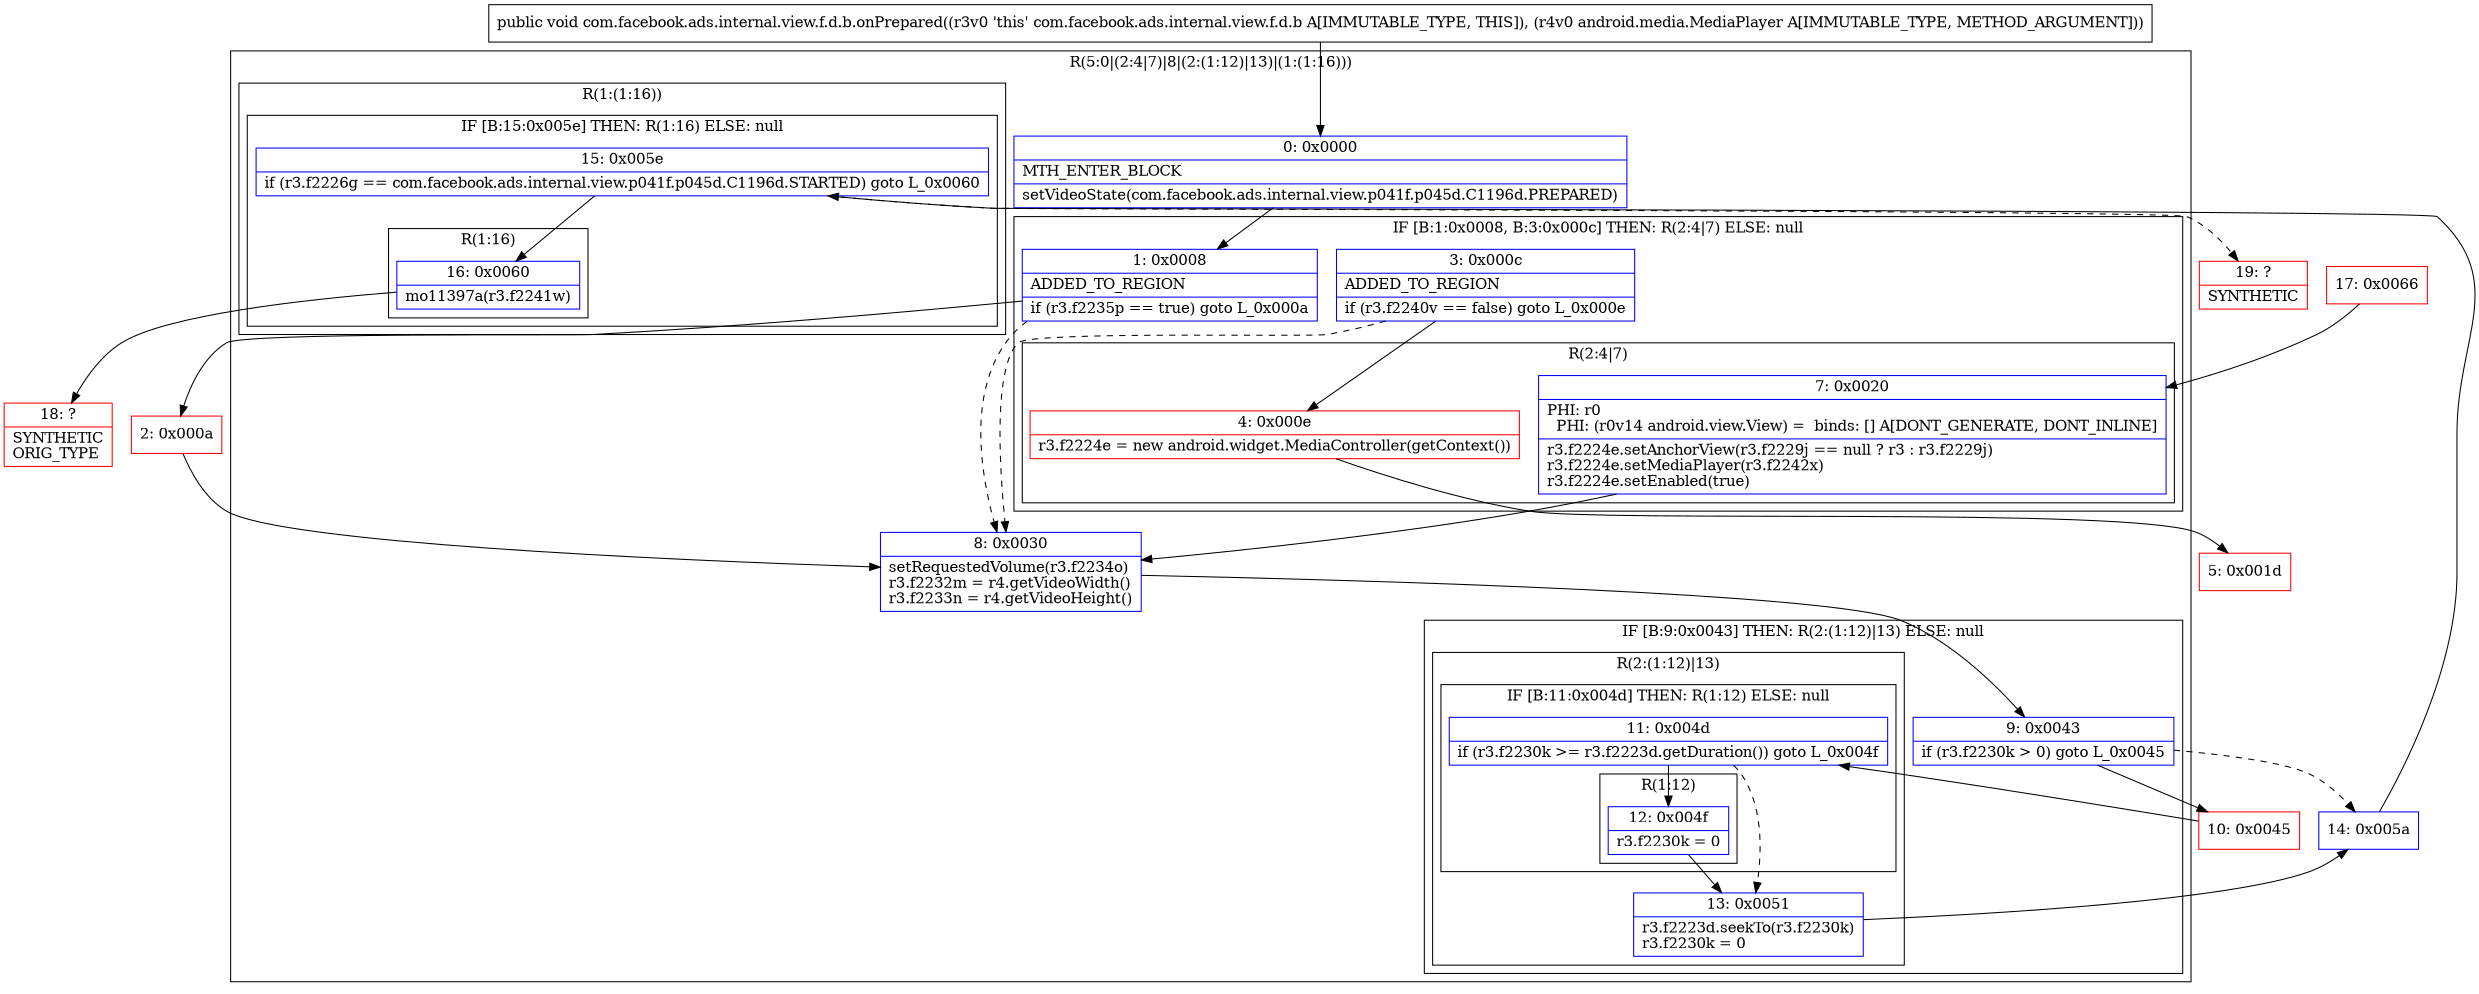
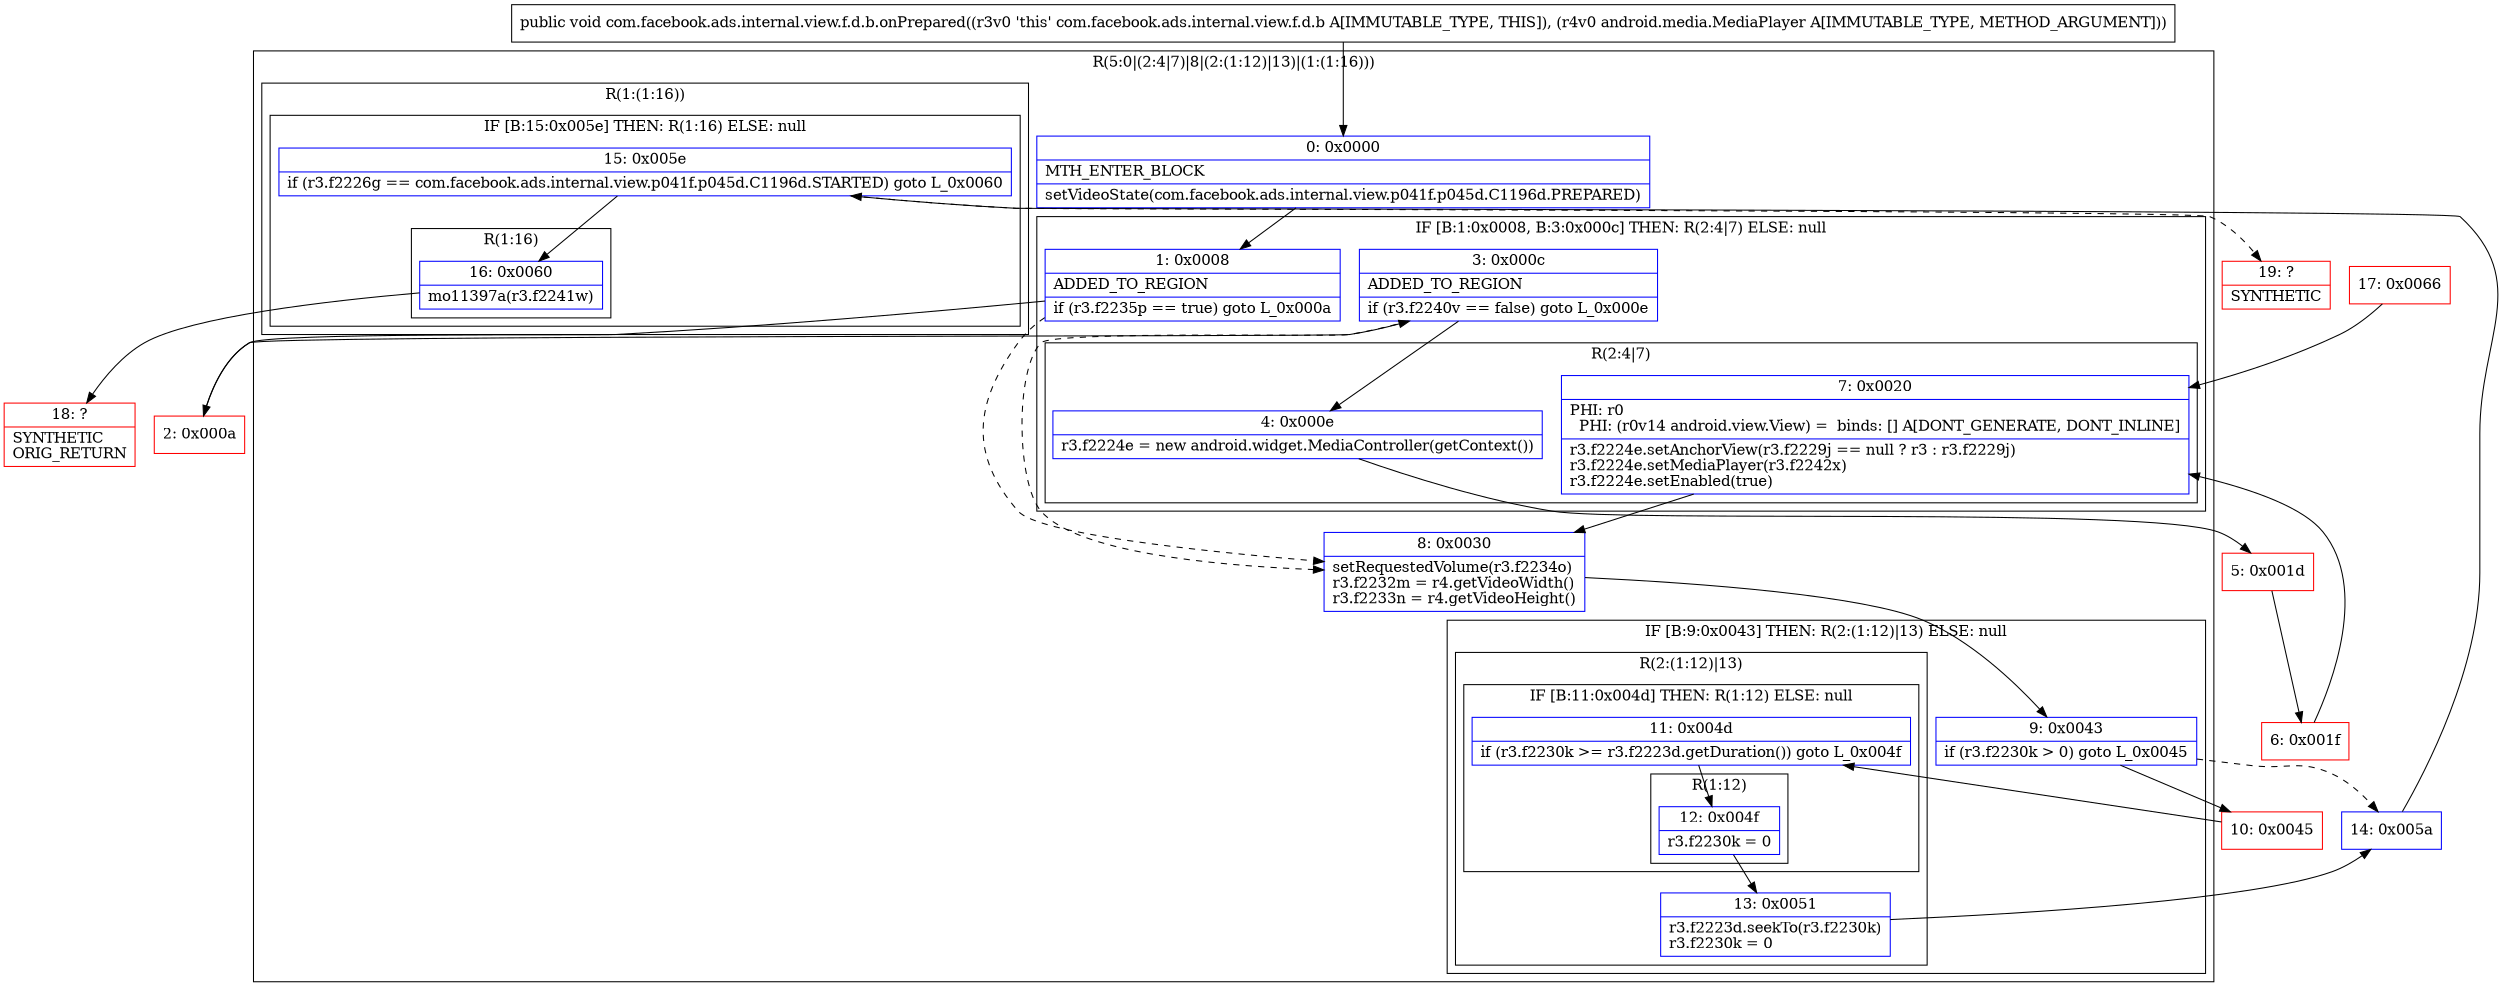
node "4: 0x000e": color red -> blue
node "18: ?": text "ORIG_TYPE" -> "ORIG_RETURN"
edge "2: 0x000a" -> "8: 0x0030": now "2: 0x000a" -> "3: 0x000c"
node "6: 0x001f": added
edge "11: 0x004d" -> "13: 0x0051": removed
